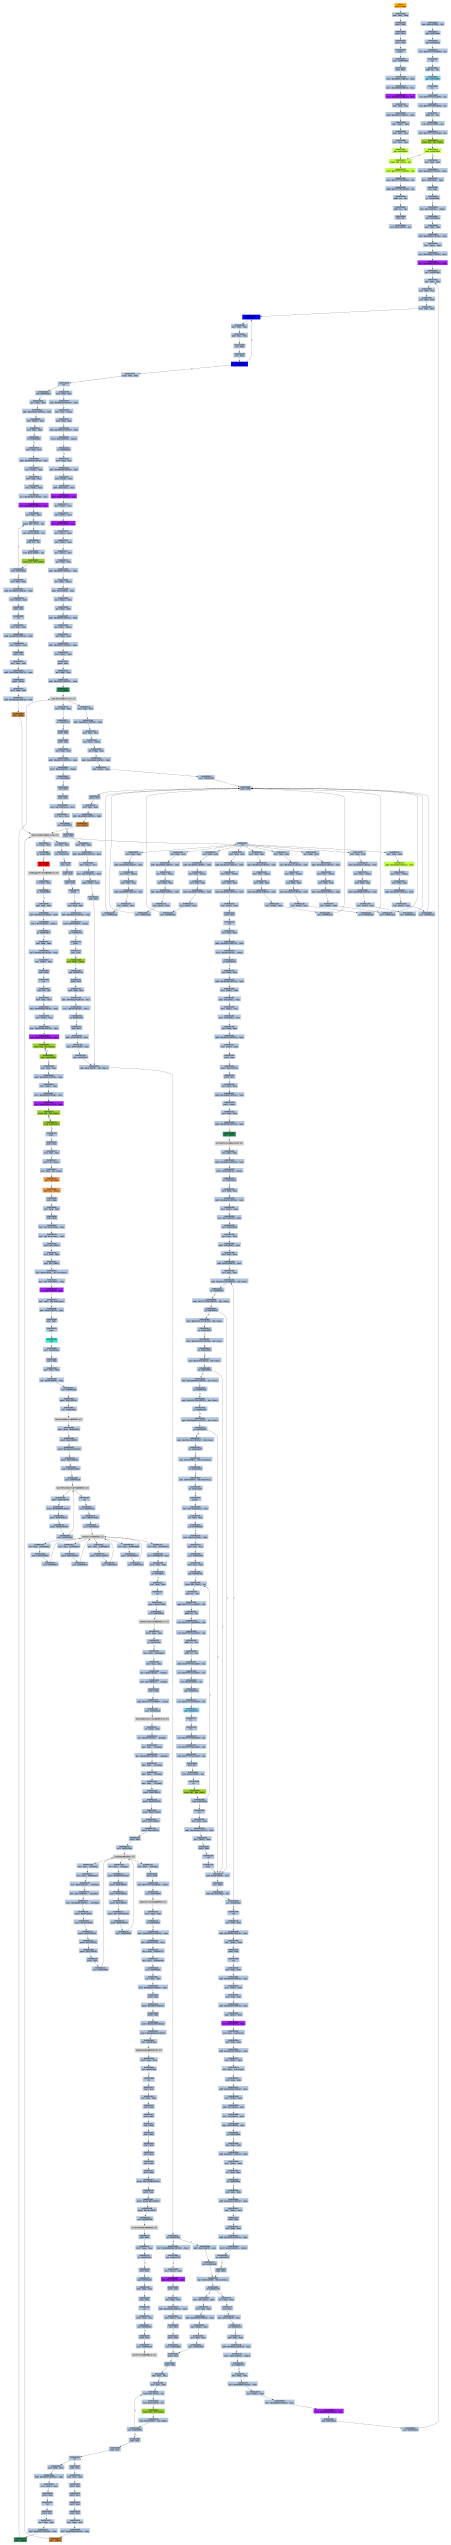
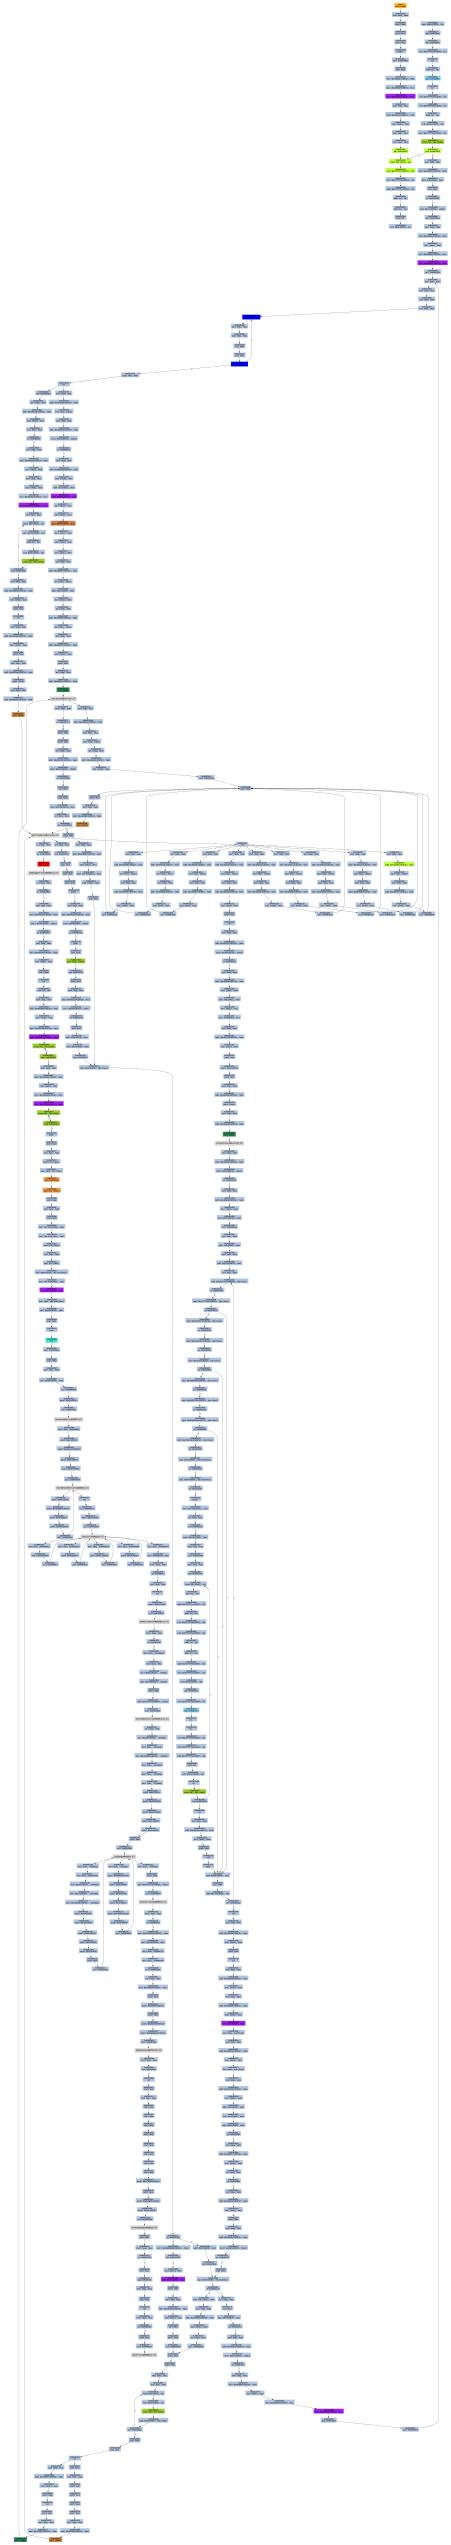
node "0x00415175 addl $0x10<UINT8>, %ecx": fillcolor purple -> peru
